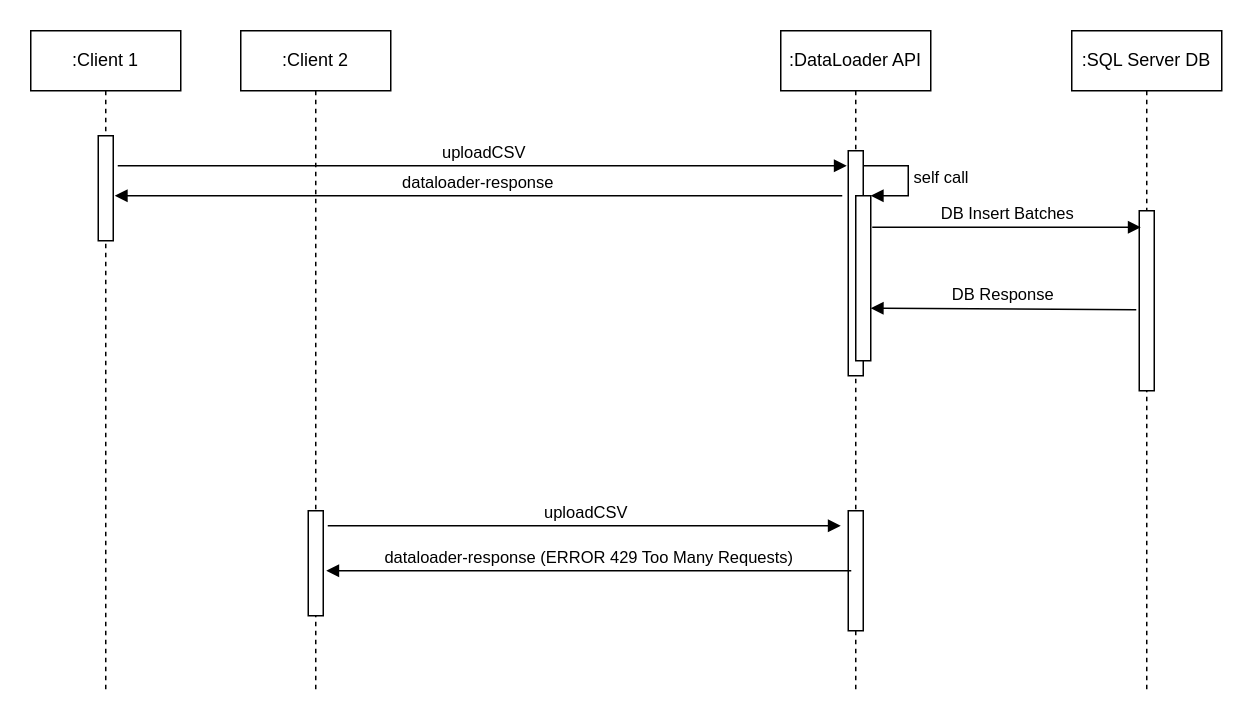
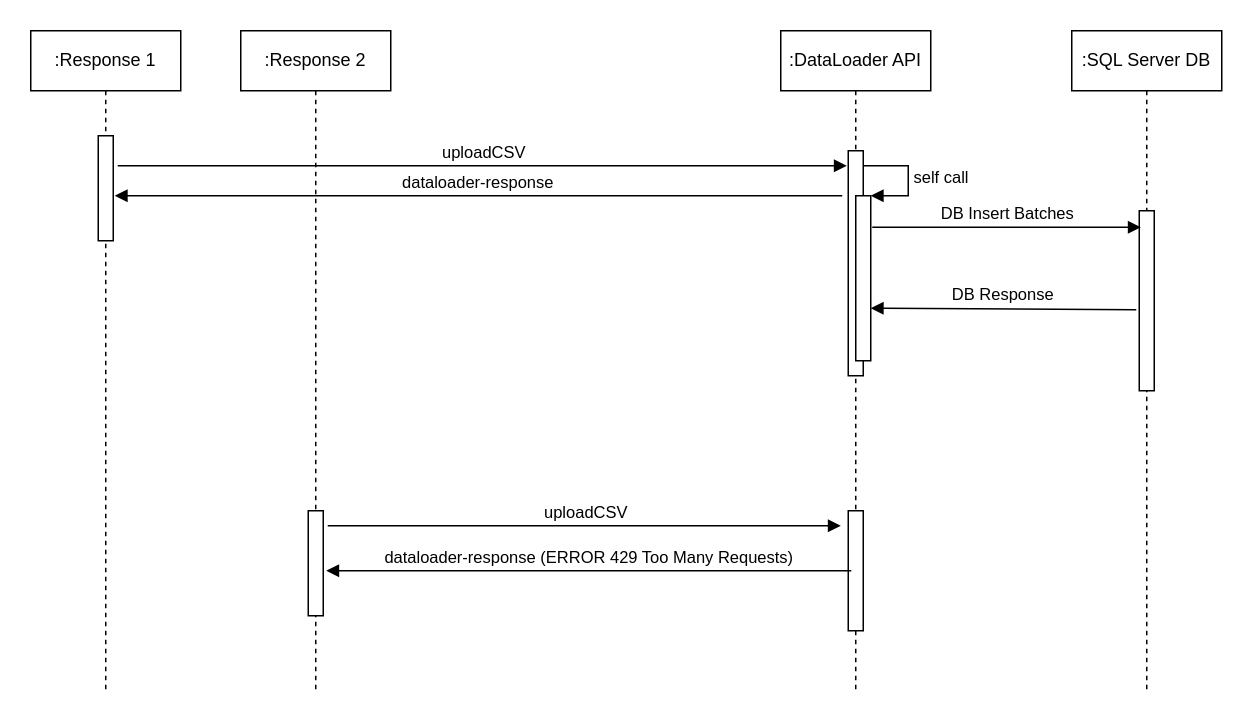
node ":Client 1": label ":Client 1" -> ":Response 1"
node ":Client 2": label ":Client 2" -> ":Response 2"
